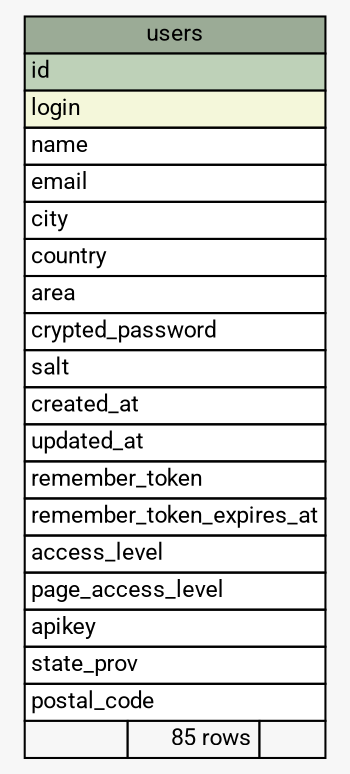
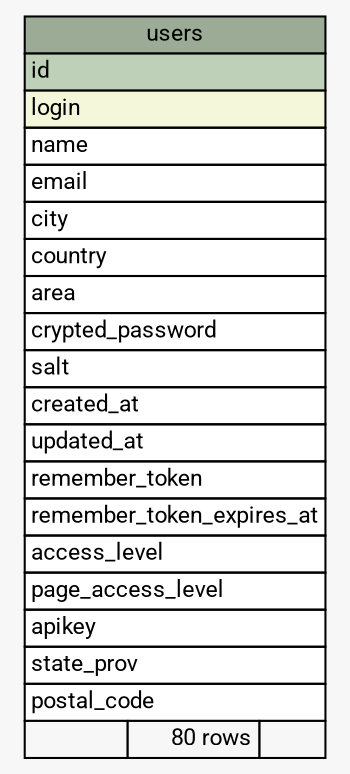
node "users": text "85 rows" -> "80 rows"
